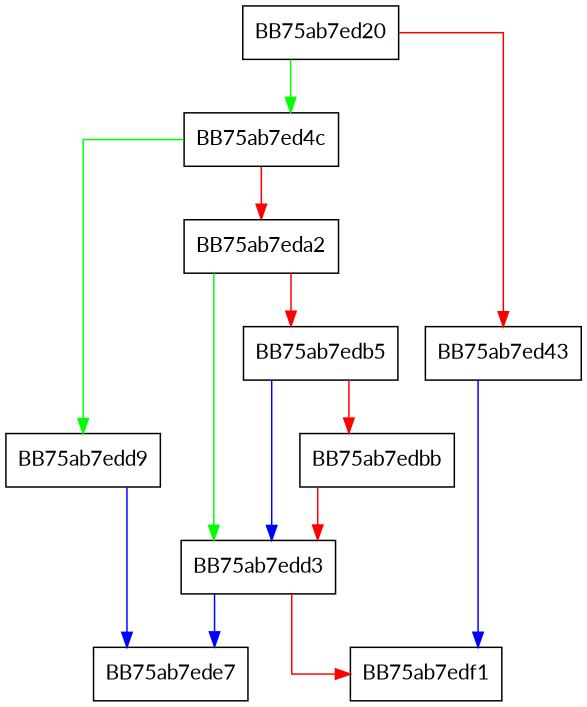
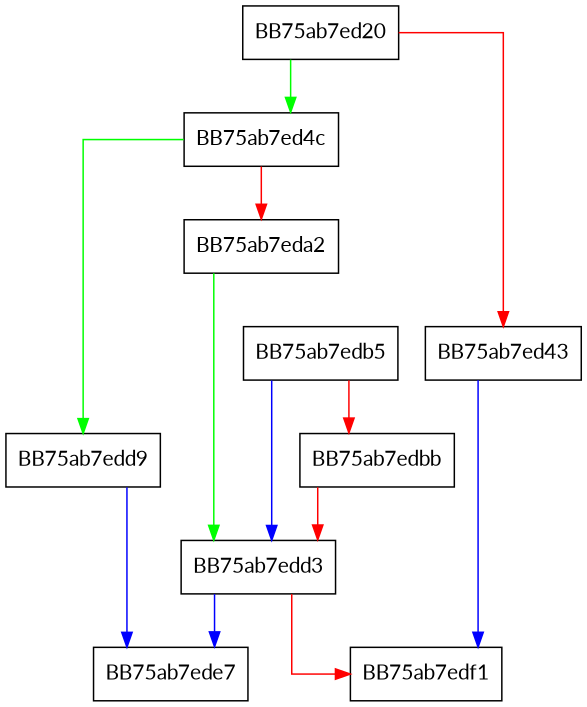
edge "BB75ab7eda2" -> "BB75ab7edb5": removed
